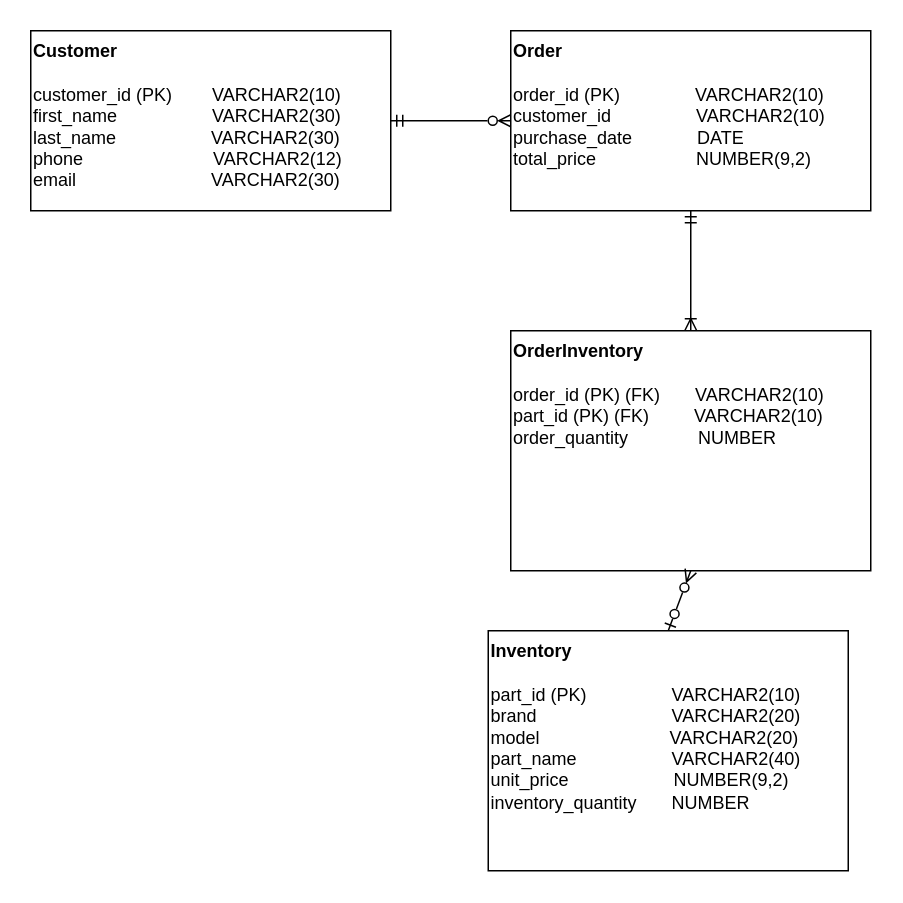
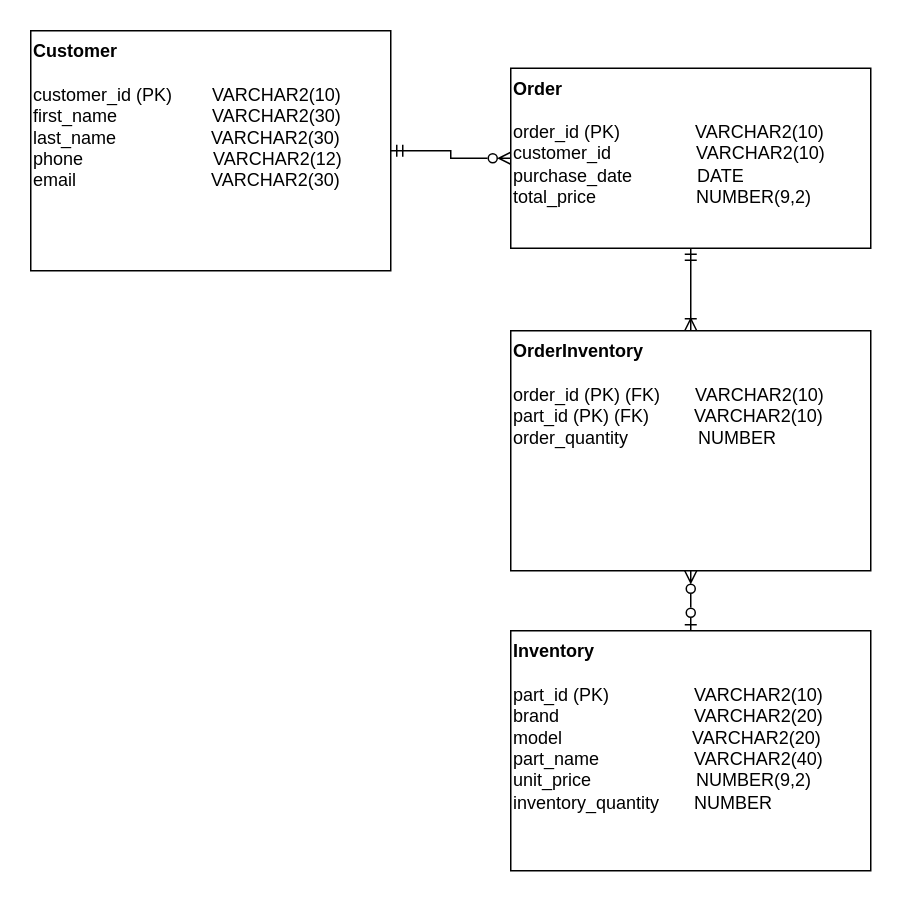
node "Customer customer_id (PK) VARCHAR2(10) first_name VARCHAR2(30) last_name VARCHAR2(30) phone VARCHAR2(12) email VARCHAR2(30)": size 360x180 -> 360x240
node "Order order_id (PK) VARCHAR2(10) customer_id VARCHAR2(10) purchase_date DATE total_price NUMBER(9,2)": moved (691, 121) -> (691, 158)
node "Inventory part_id (PK) VARCHAR2(10) brand VARCHAR2(20) model VARCHAR2(20) part_name VARCHAR2(40) unit_price NUMBER(9,2) inventory_quantity NUMBER": moved (668, 751) -> (691, 751)
